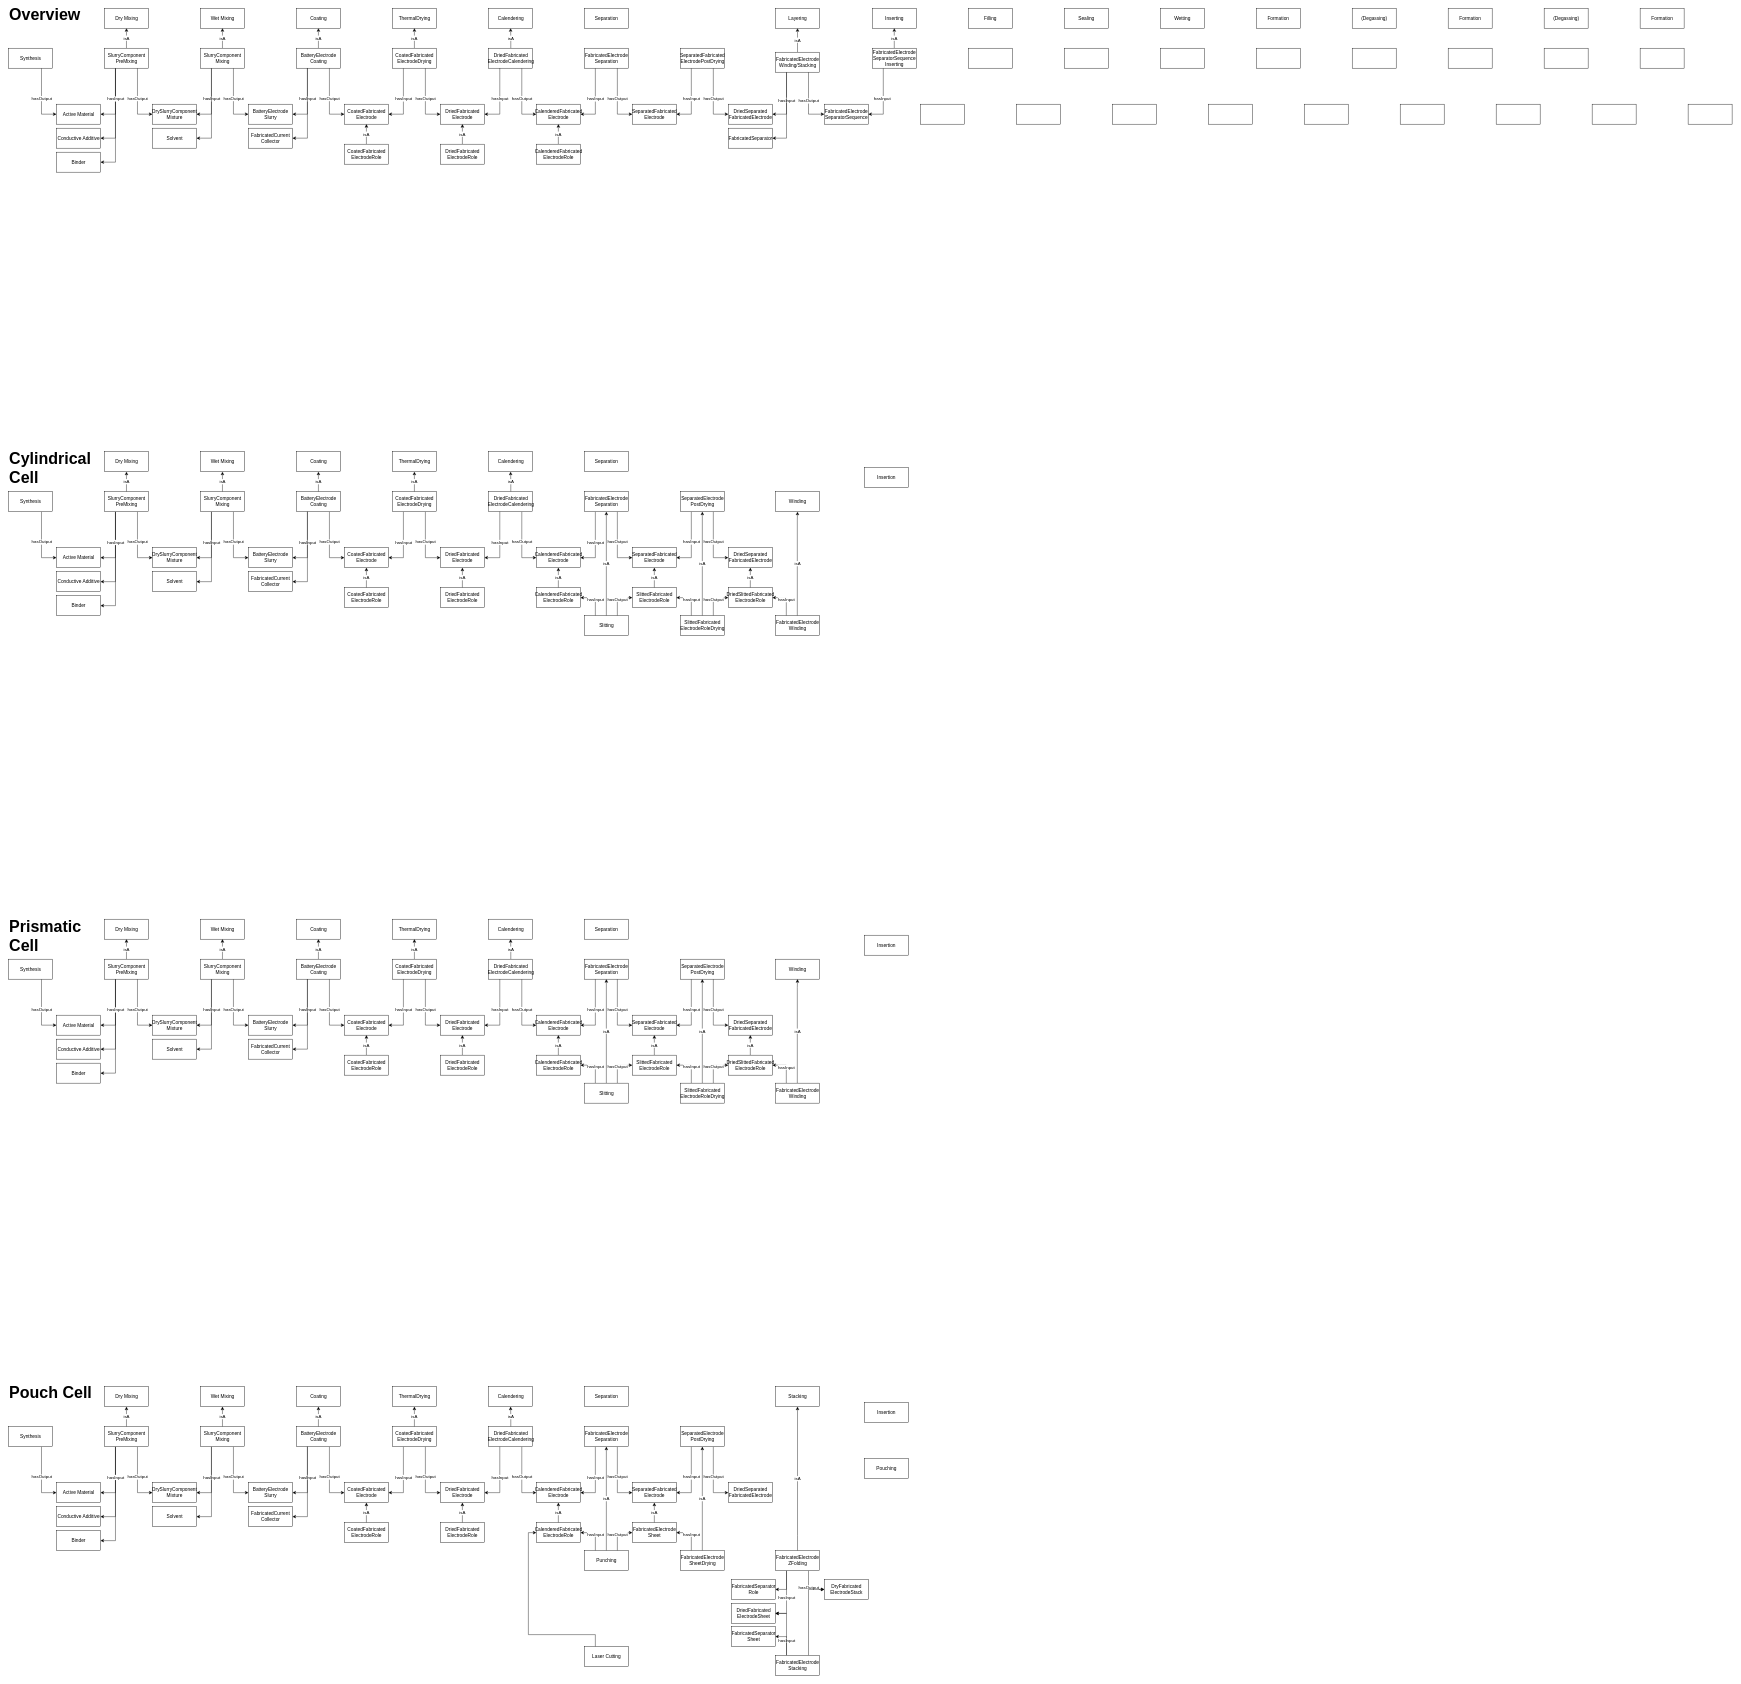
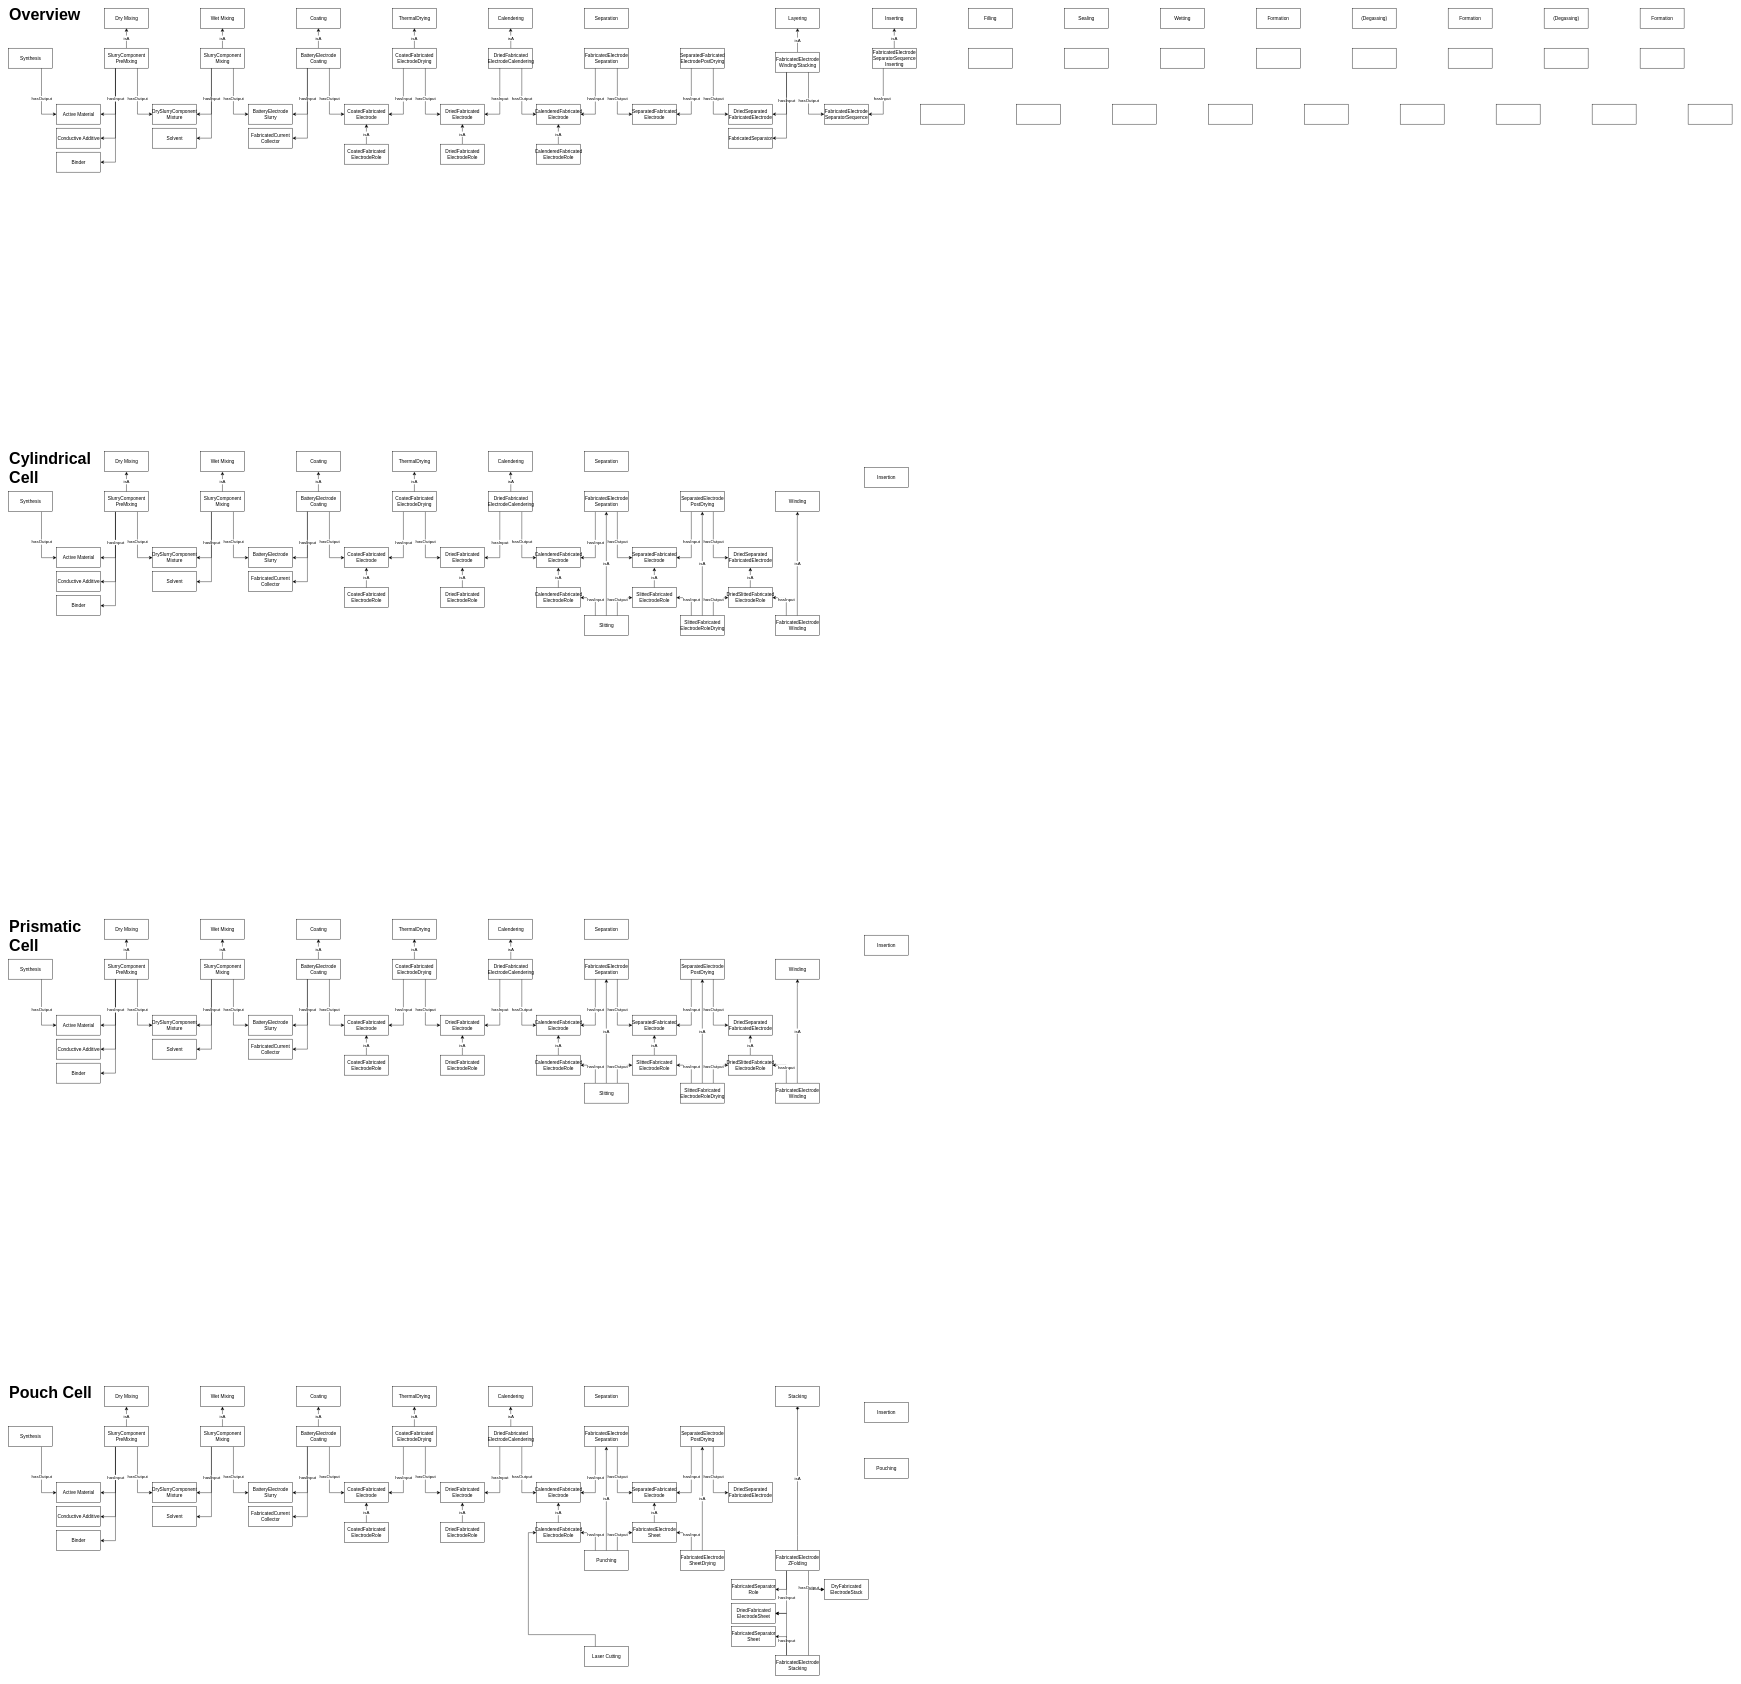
edge "FabricatedElectrode ZFolding" -> "Stacking": arrowhead classic -> diamond
